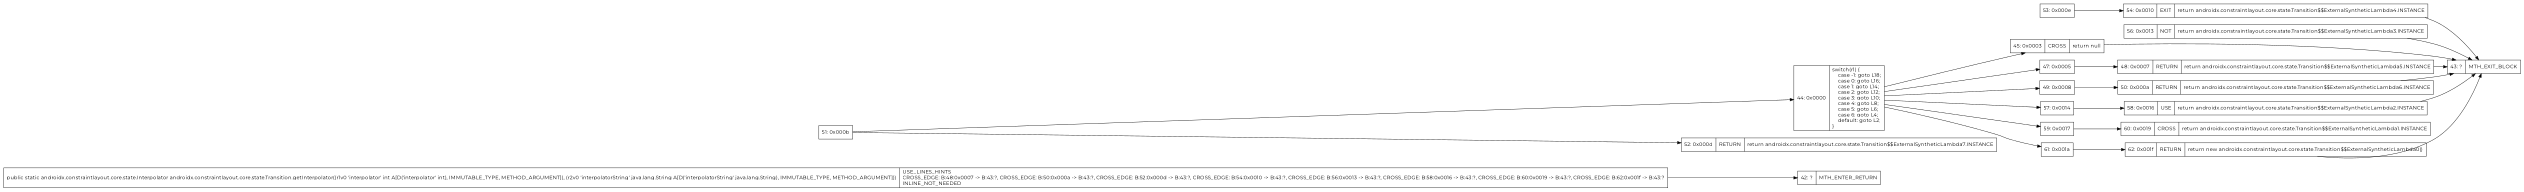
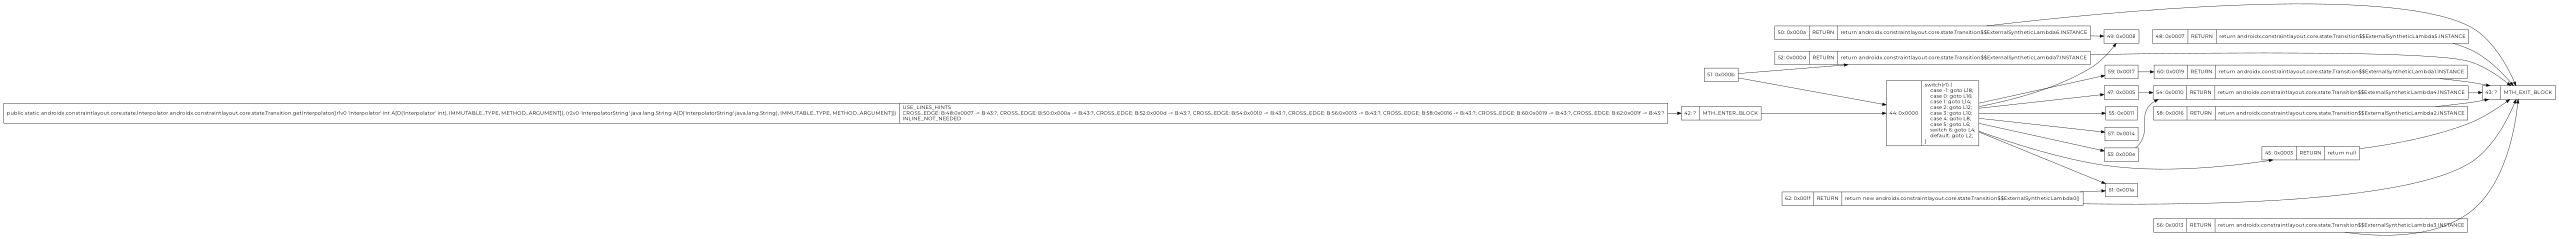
node "54: 0x0010": text "EXIT" -> "RETURN"
node "56: 0x0013": text "NOT" -> "RETURN"
node "45: 0x0003": text "CROSS" -> "RETURN"
edge "52: 0x000d" -> "43: ?": added
edge "47: 0x0005" -> "48: 0x0007": now "47: 0x0005" -> "54: 0x0010"
edge "60: 0x0019" -> "43: ?": added
edge "49: 0x0008" -> "50: 0x000a": reversed
edge "57: 0x0014" -> "58: 0x0016": removed
node "58: 0x0016": text "USE" -> "RETURN"
edge "42: ?" -> "44: 0x0000": added
node "55: 0x0011": added
node "44: 0x0000": text "case 6: goto L4;" -> "switch 6: goto L4;"
node "60: 0x0019": text "CROSS" -> "RETURN"
edge "44: 0x0000" -> "53: 0x000e": added
edge "61: 0x001a" -> "62: 0x001f": reversed
node "42: ?": text "MTH_ENTER_RETURN" -> "MTH_ENTER_BLOCK"
